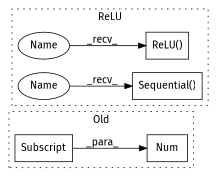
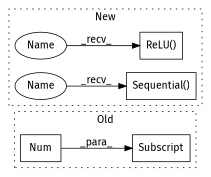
cluster "ReLU": label "ReLU" -> "New"
edge "Subscript" -> "Num": reversed
